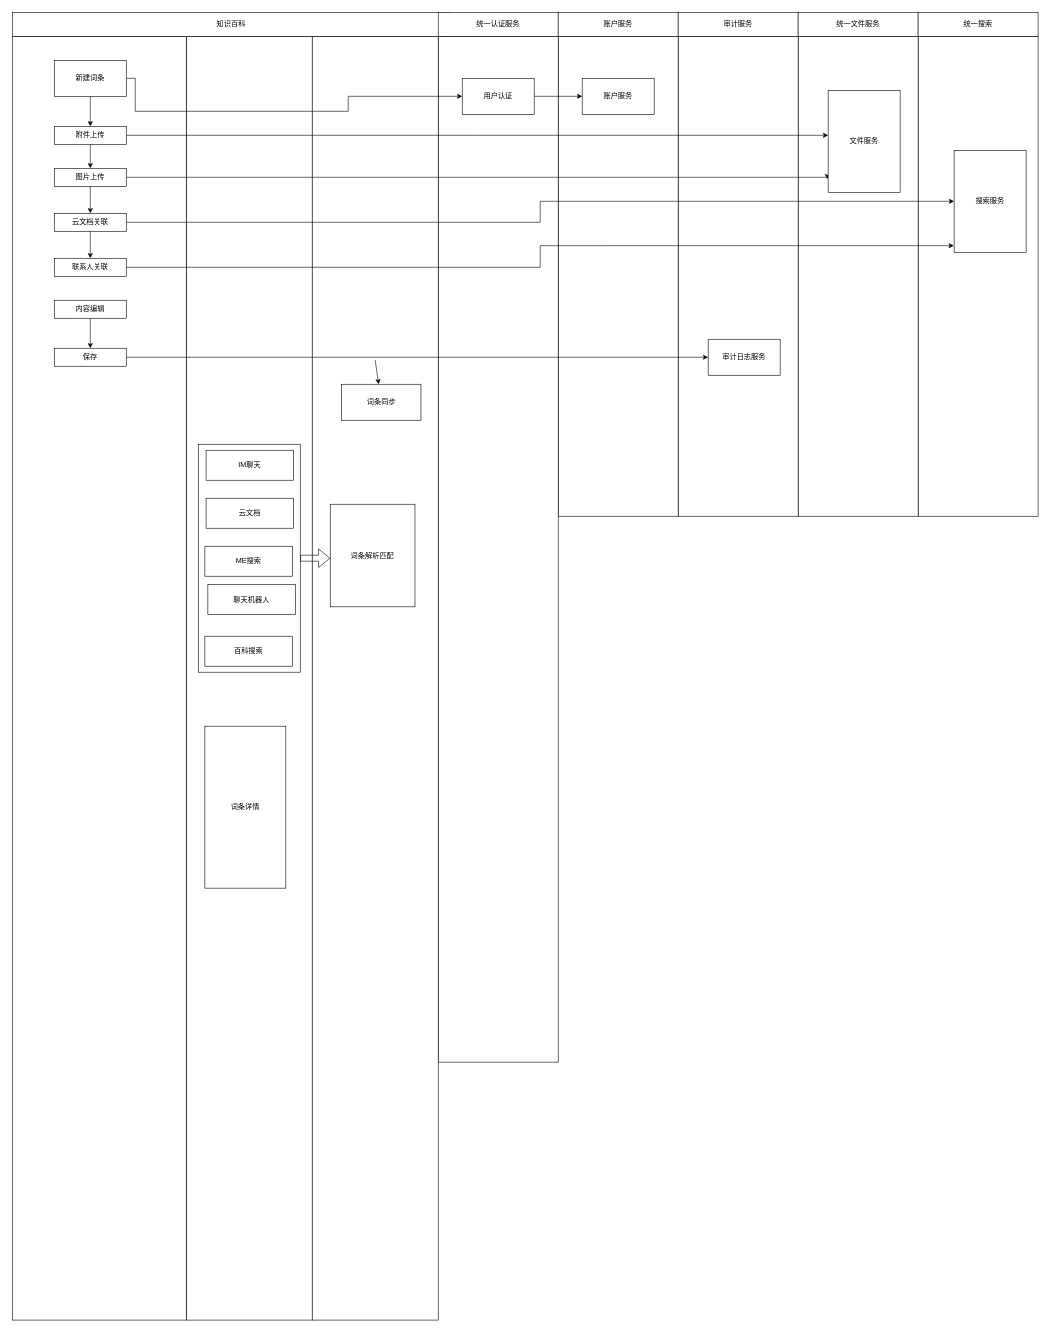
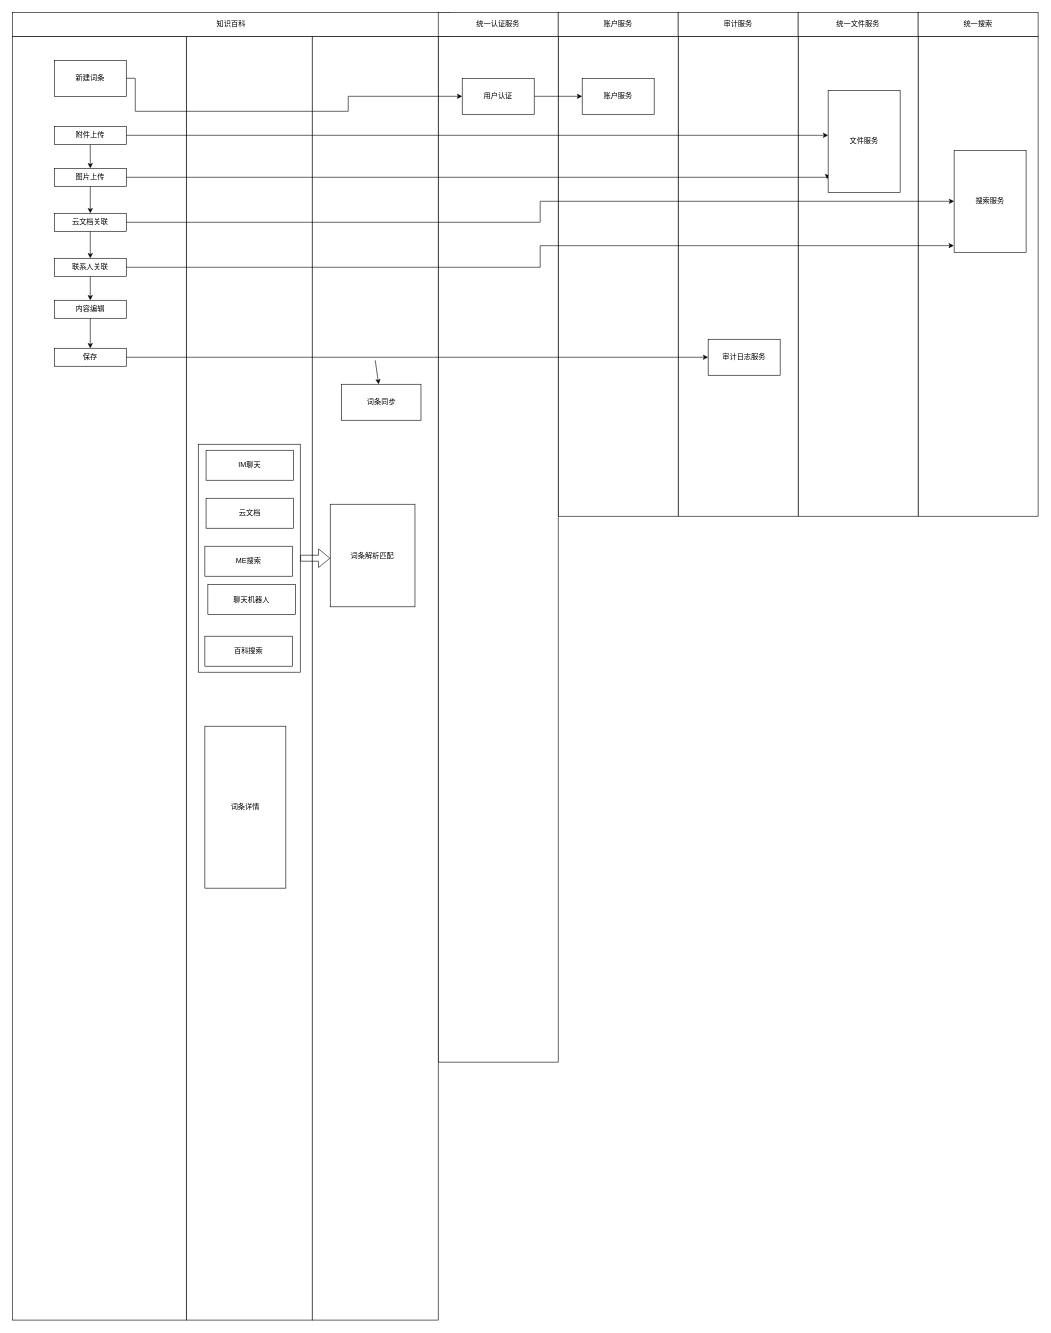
edge "新建词条" -> "附件上传": removed
edge "联系人关联" -> "内容编辑": added
